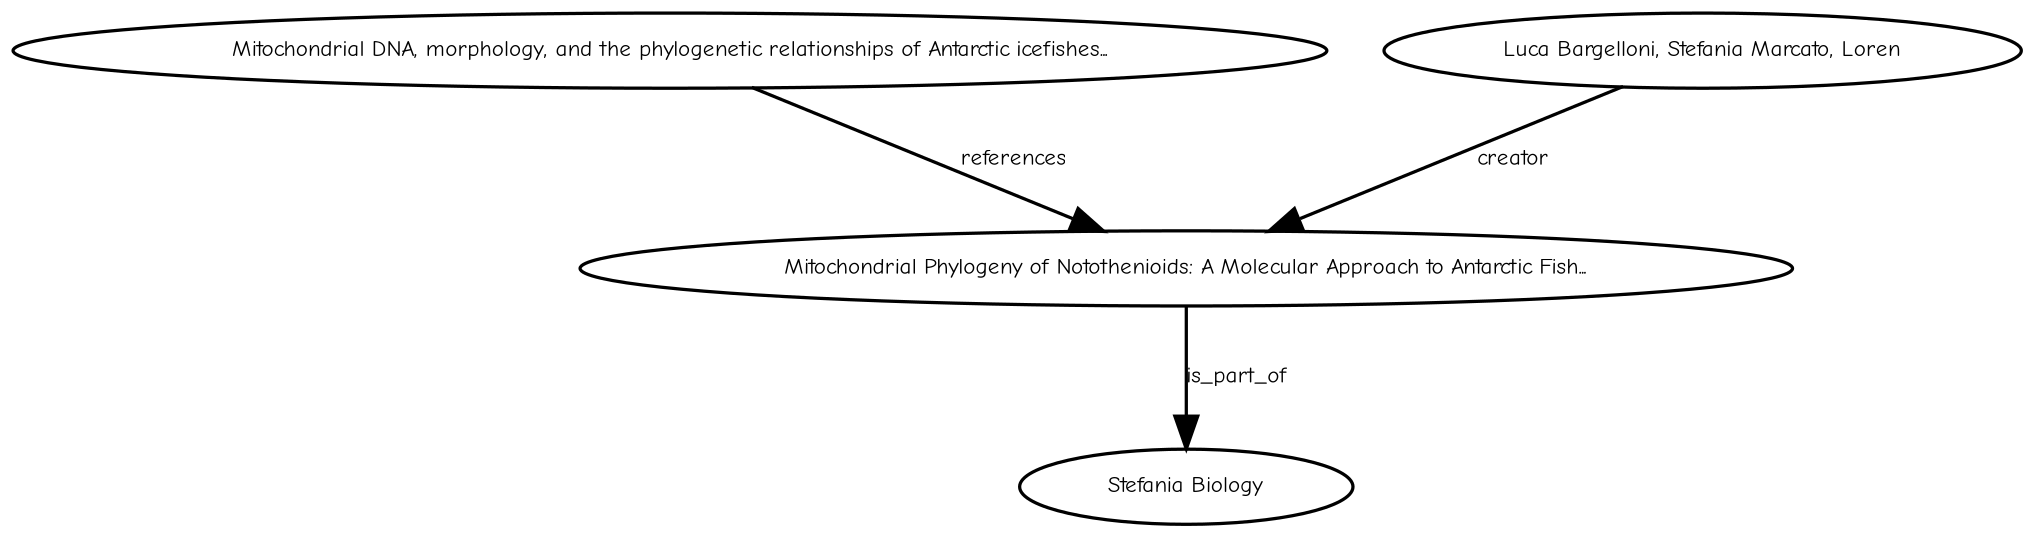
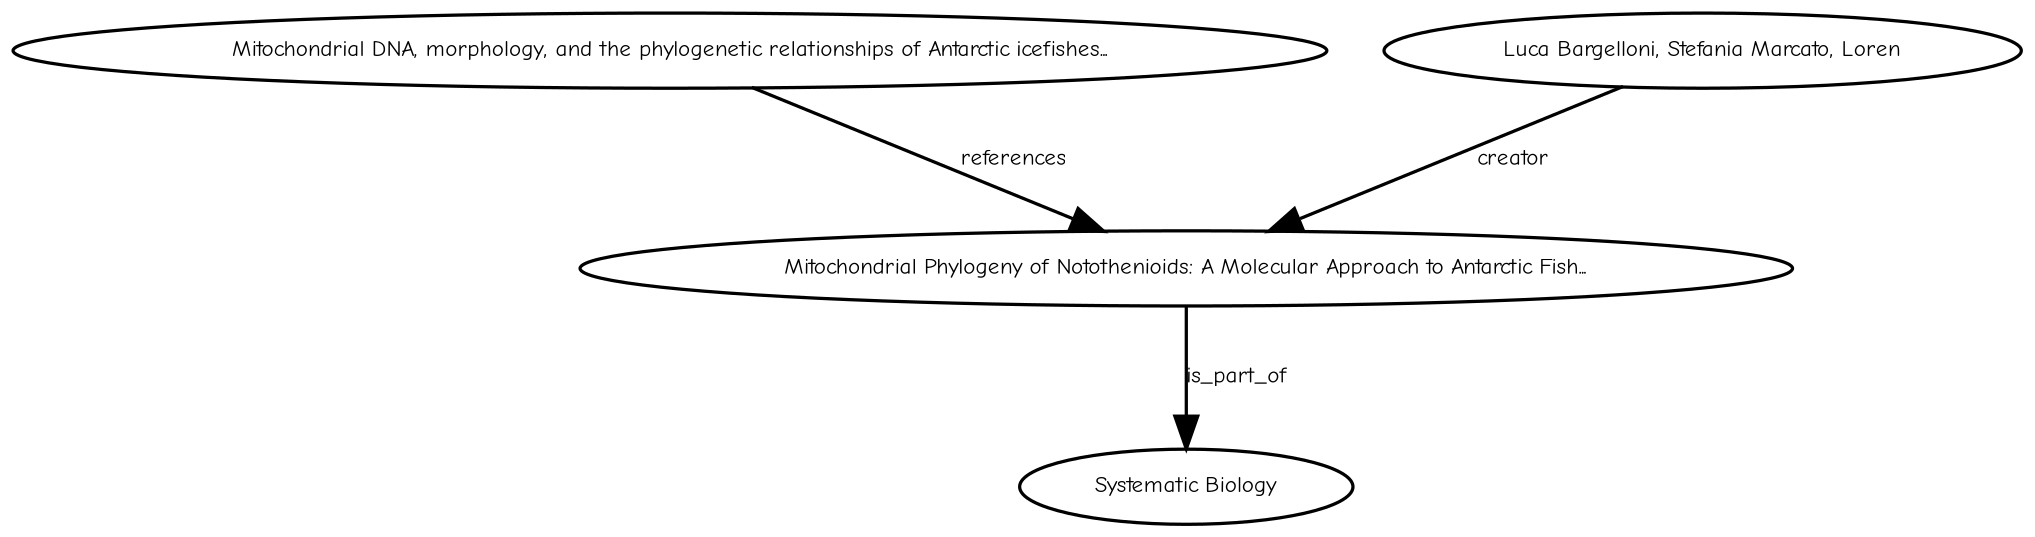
node "Stefania Biology": label "Stefania Biology" -> "Systematic Biology"
